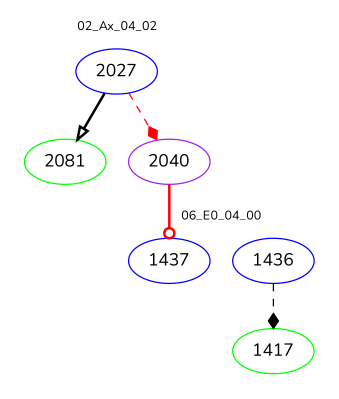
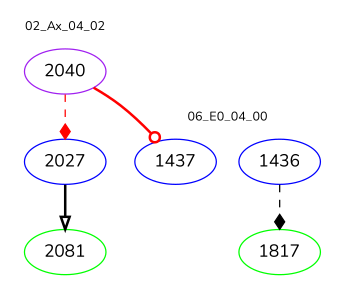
edge "2027" -> "2040": reversed
node "1417": label "1417" -> "1817"
